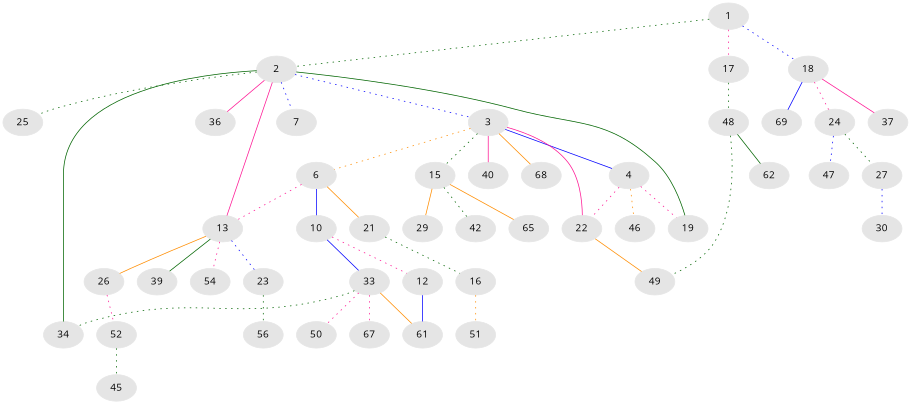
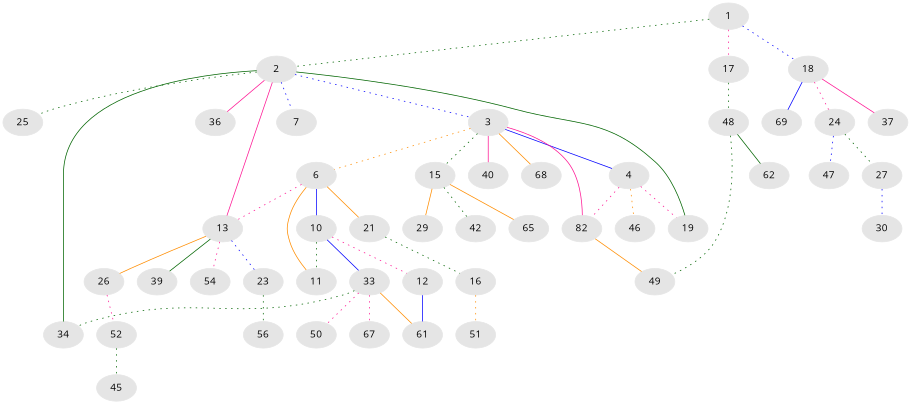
node "22": label "22" -> "82"
node "11": added
